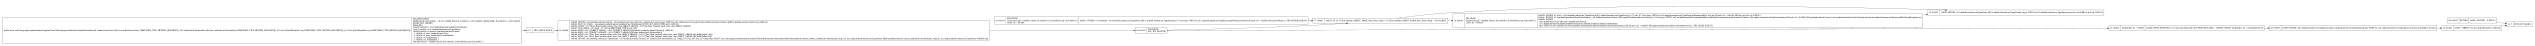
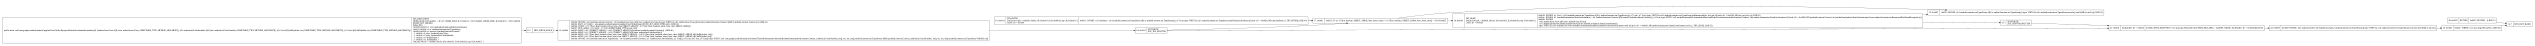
node "25: ?": added
